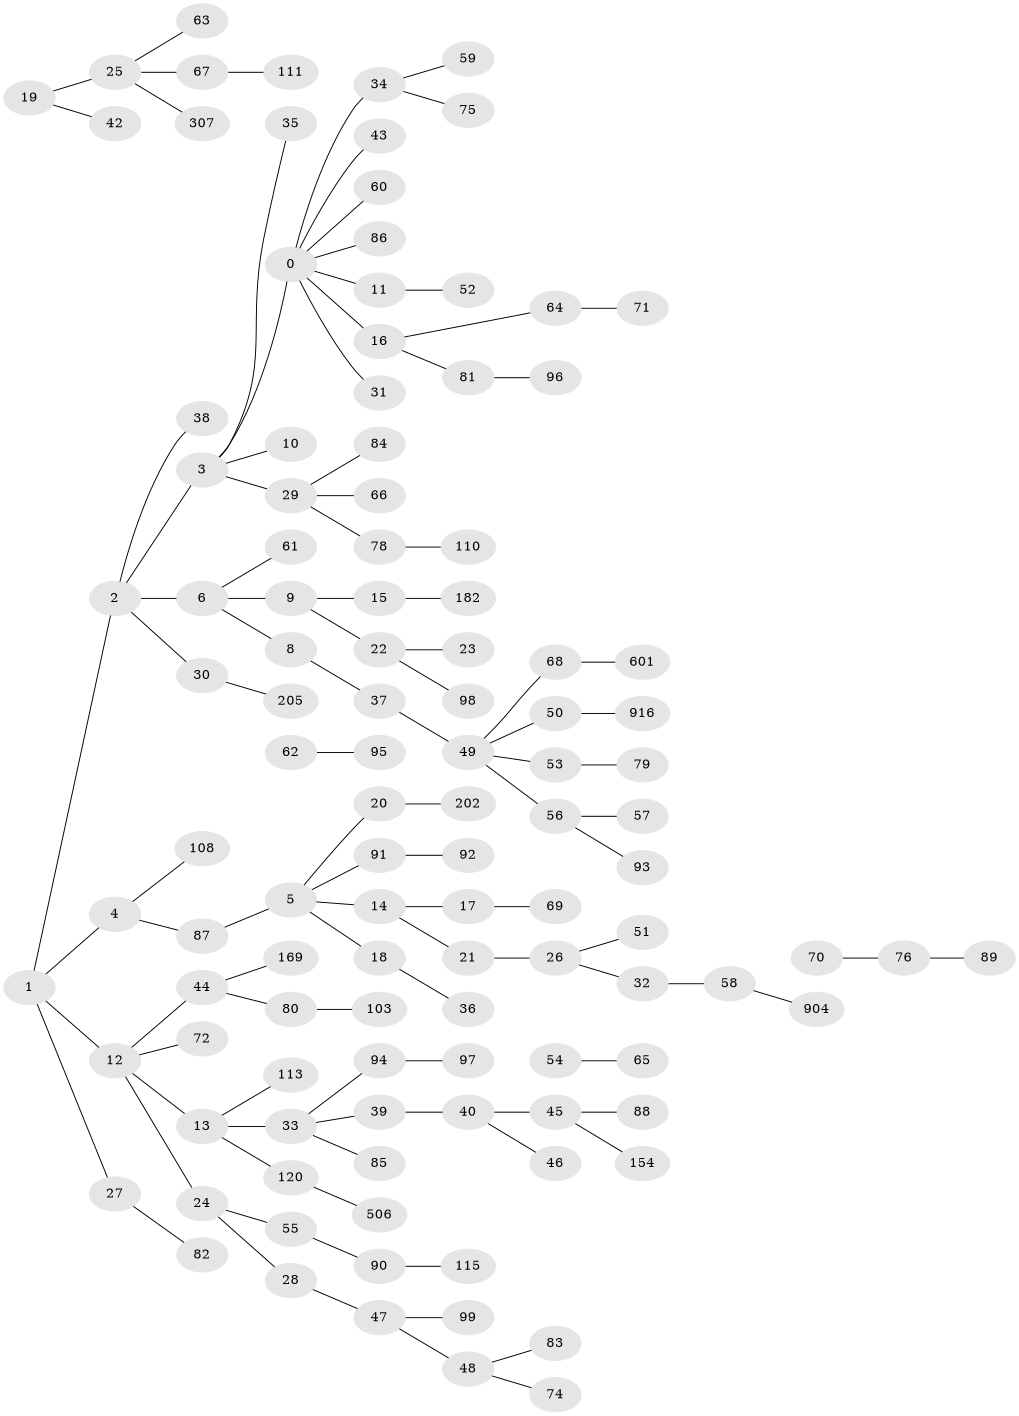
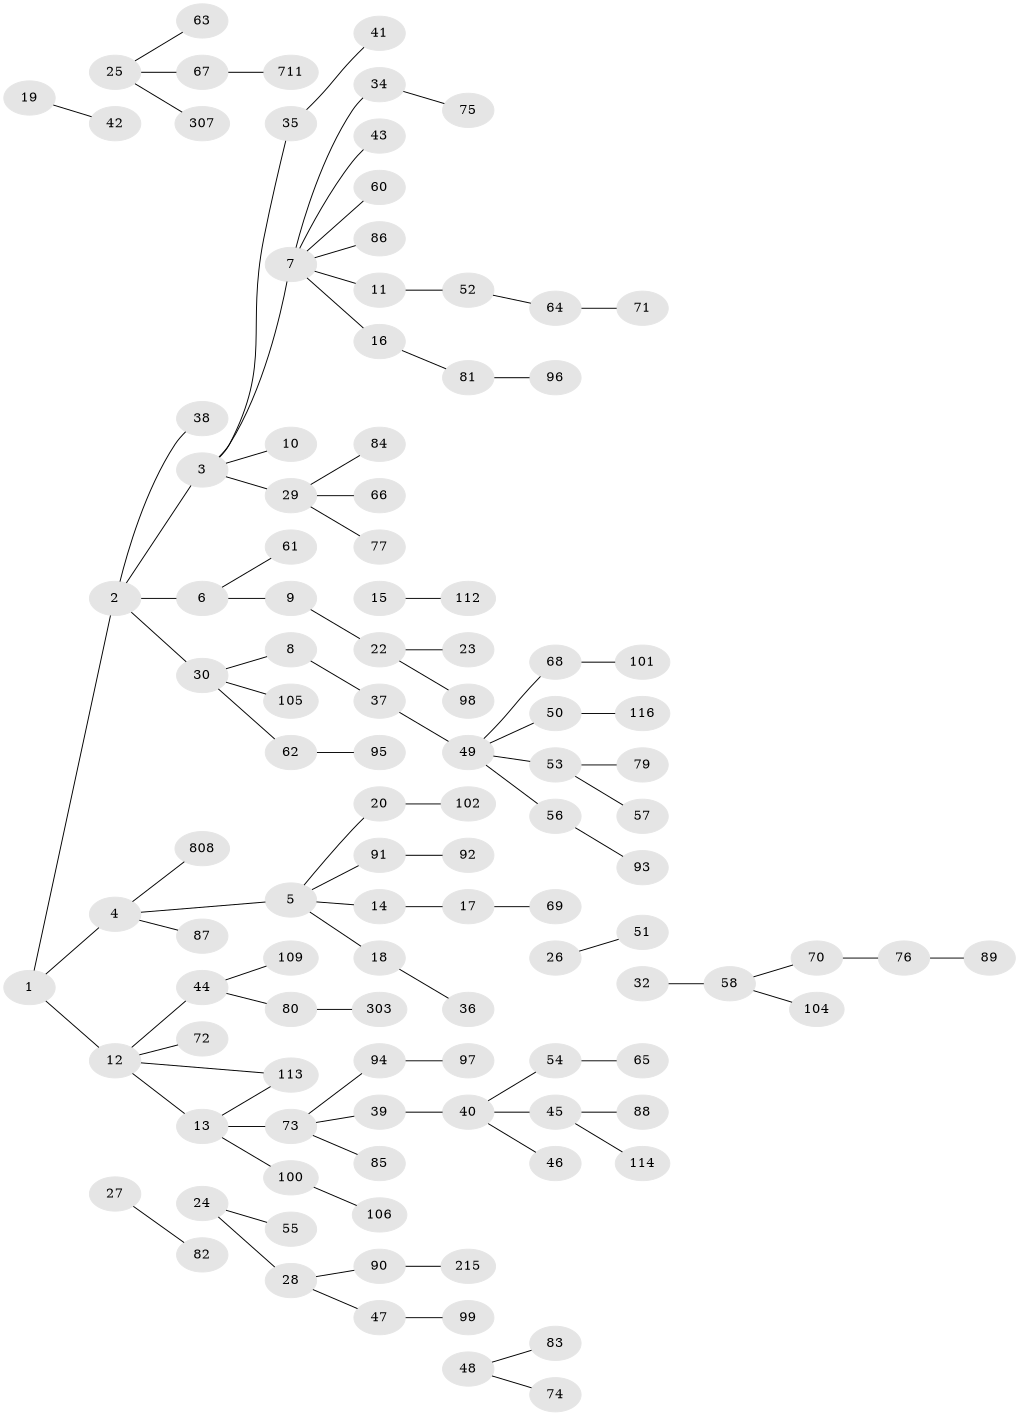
node "41": added
node "59": removed
node "111": label "111" -> "711"
edge "25" -- "19": removed
node "0": label "0" -> "7"
edge "64" -- "16": now "64" -- "52"
node "31": removed
node "78": label "78" -> "77"
node "110": removed
edge "9" -- "15": removed
node "182": label "182" -> "112"
edge "6" -- "8": now "30" -- "8"
node "601": label "601" -> "101"
node "205": label "205" -> "105"
edge "30" -- "62": added
node "916": label "916" -> "116"
node "202": label "202" -> "102"
edge "56" -- "57": now "53" -- "57"
node "108": label "108" -> "808"
edge "5" -- "87": now "5" -- "4"
node "169": label "169" -> "109"
node "21": removed
edge "26" -- "32": removed
edge "70" -- "58": added
node "103": label "103" -> "303"
node "904": label "904" -> "104"
edge "54" -- "40": added
edge "1" -- "27": removed
node "33": label "33" -> "73"
edge "12" -- "24": now "12" -- "113"
node "154": label "154" -> "114"
node "120": label "120" -> "100"
node "506": label "506" -> "106"
edge "55" -- "90": now "28" -- "90"
node "115": label "115" -> "215"
edge "47" -- "48": removed
